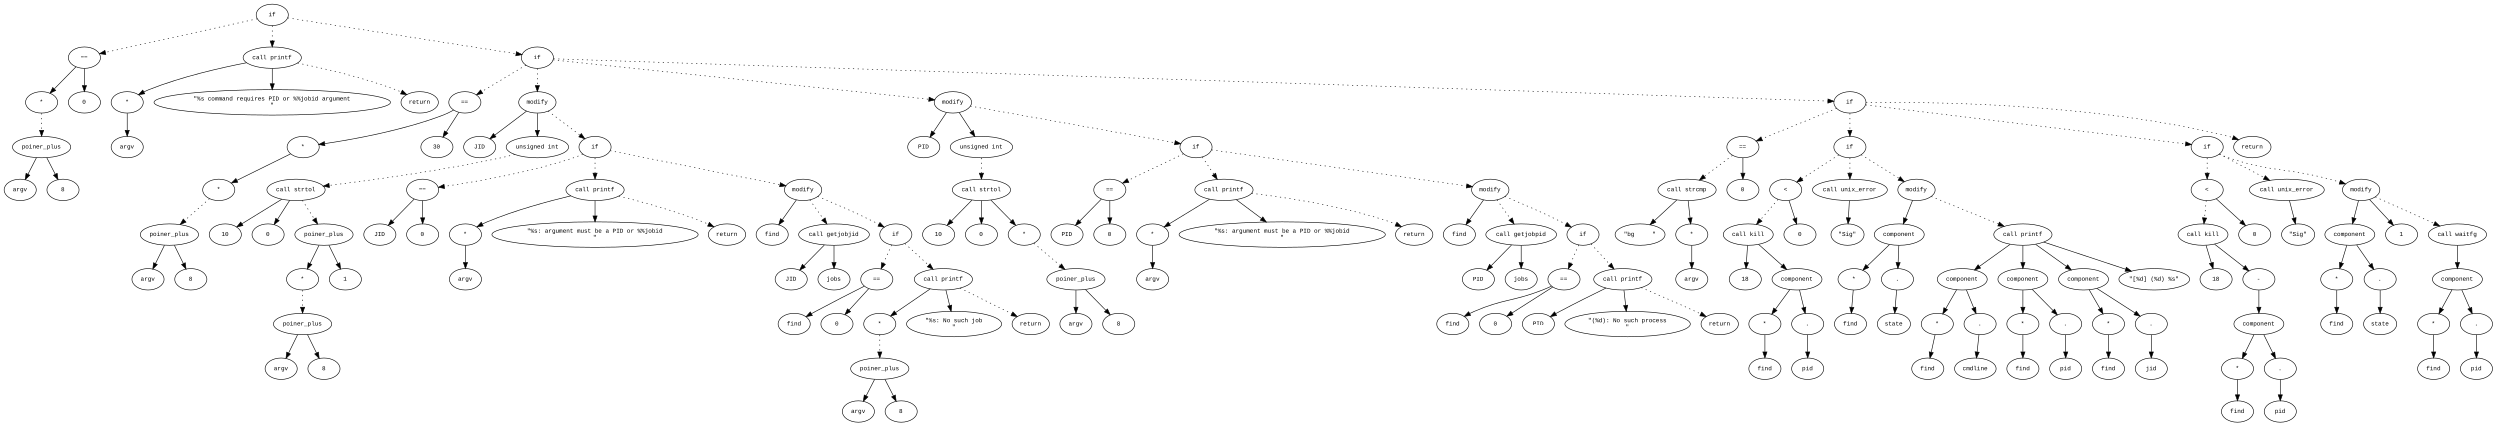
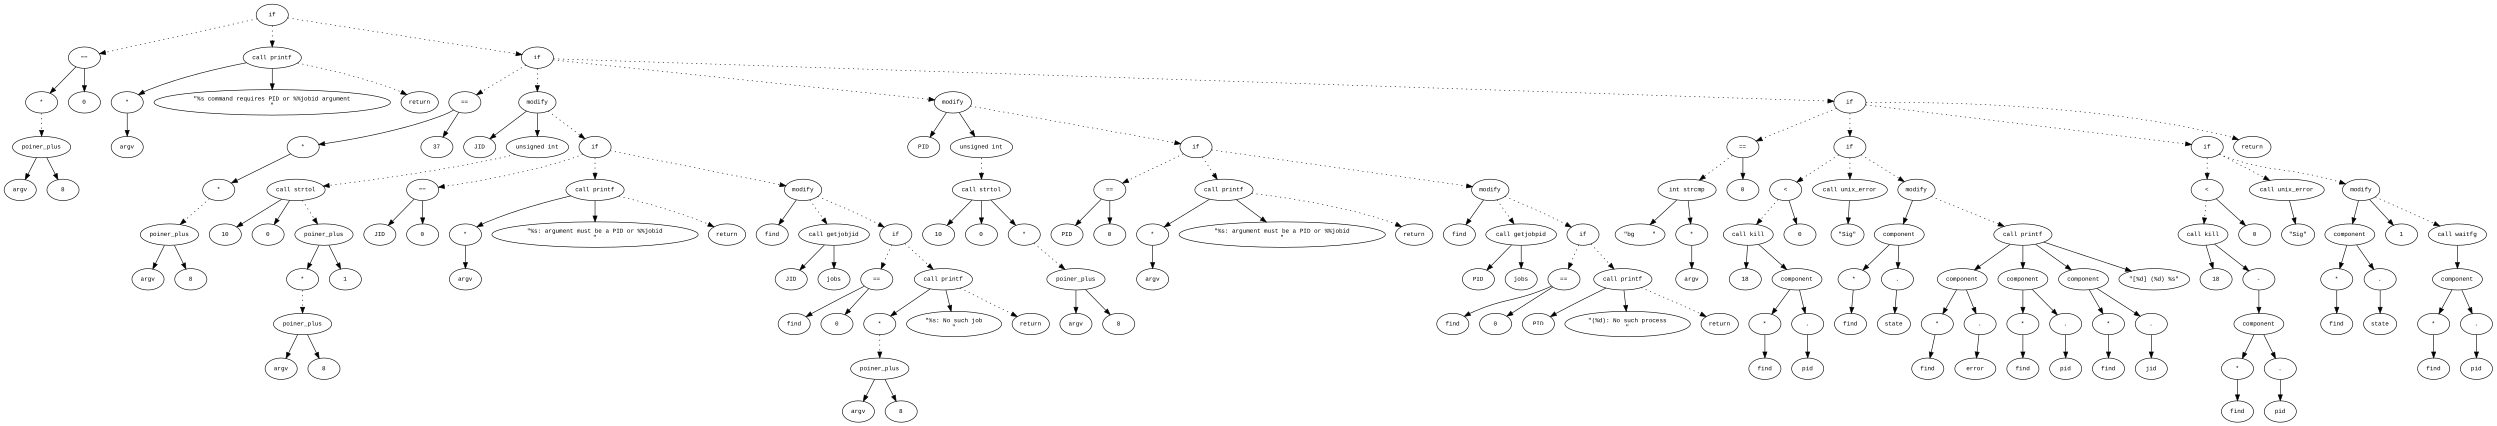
node "30": label "30" -> "37"
node "call strcmp": label "call strcmp" -> "int strcmp"
node "cmdline": label "cmdline" -> "error"
